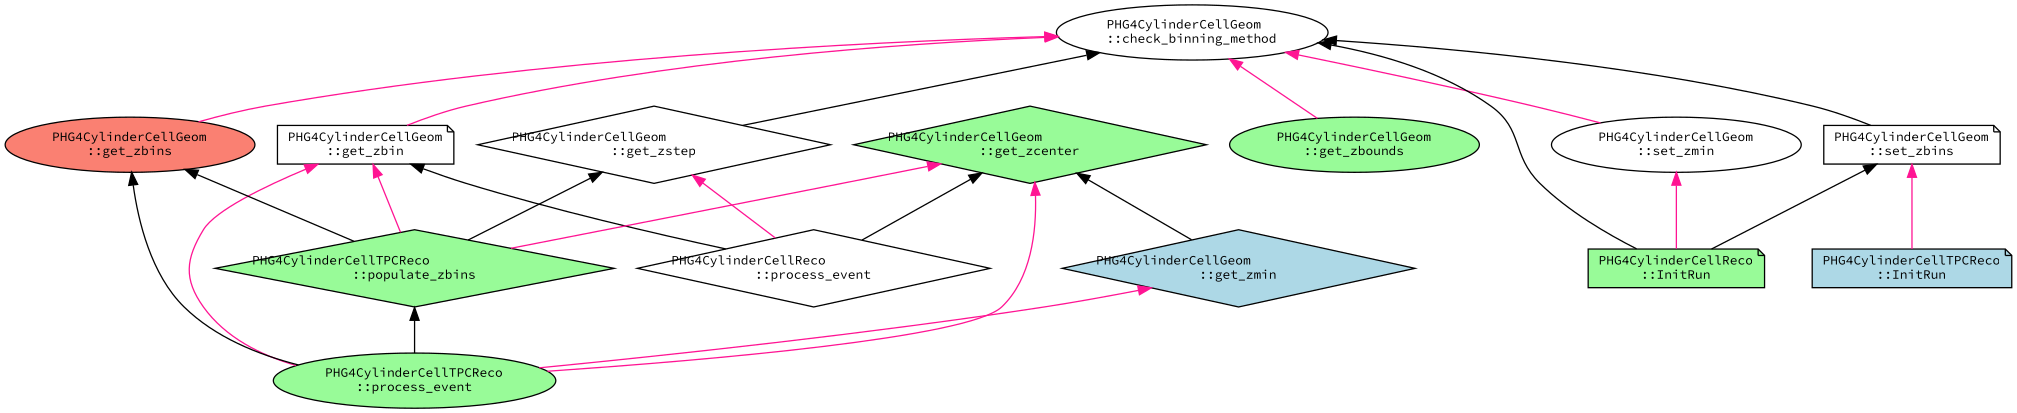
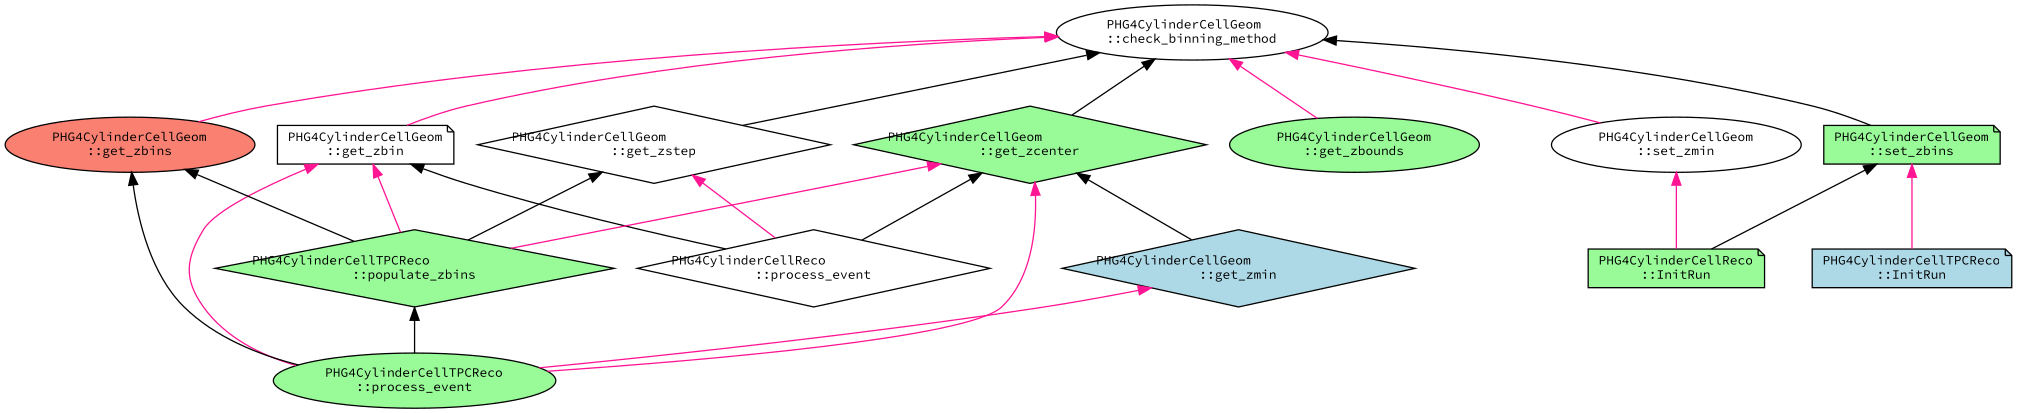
edge "PHG4CylinderCellReco ::InitRun" -> "PHG4CylinderCellGeom ::check_binning_method": now "PHG4CylinderCellGeom ::get_zcenter" -> "PHG4CylinderCellGeom ::check_binning_method"
node "PHG4CylinderCellGeom ::set_zbins": fillcolor white -> palegreen
